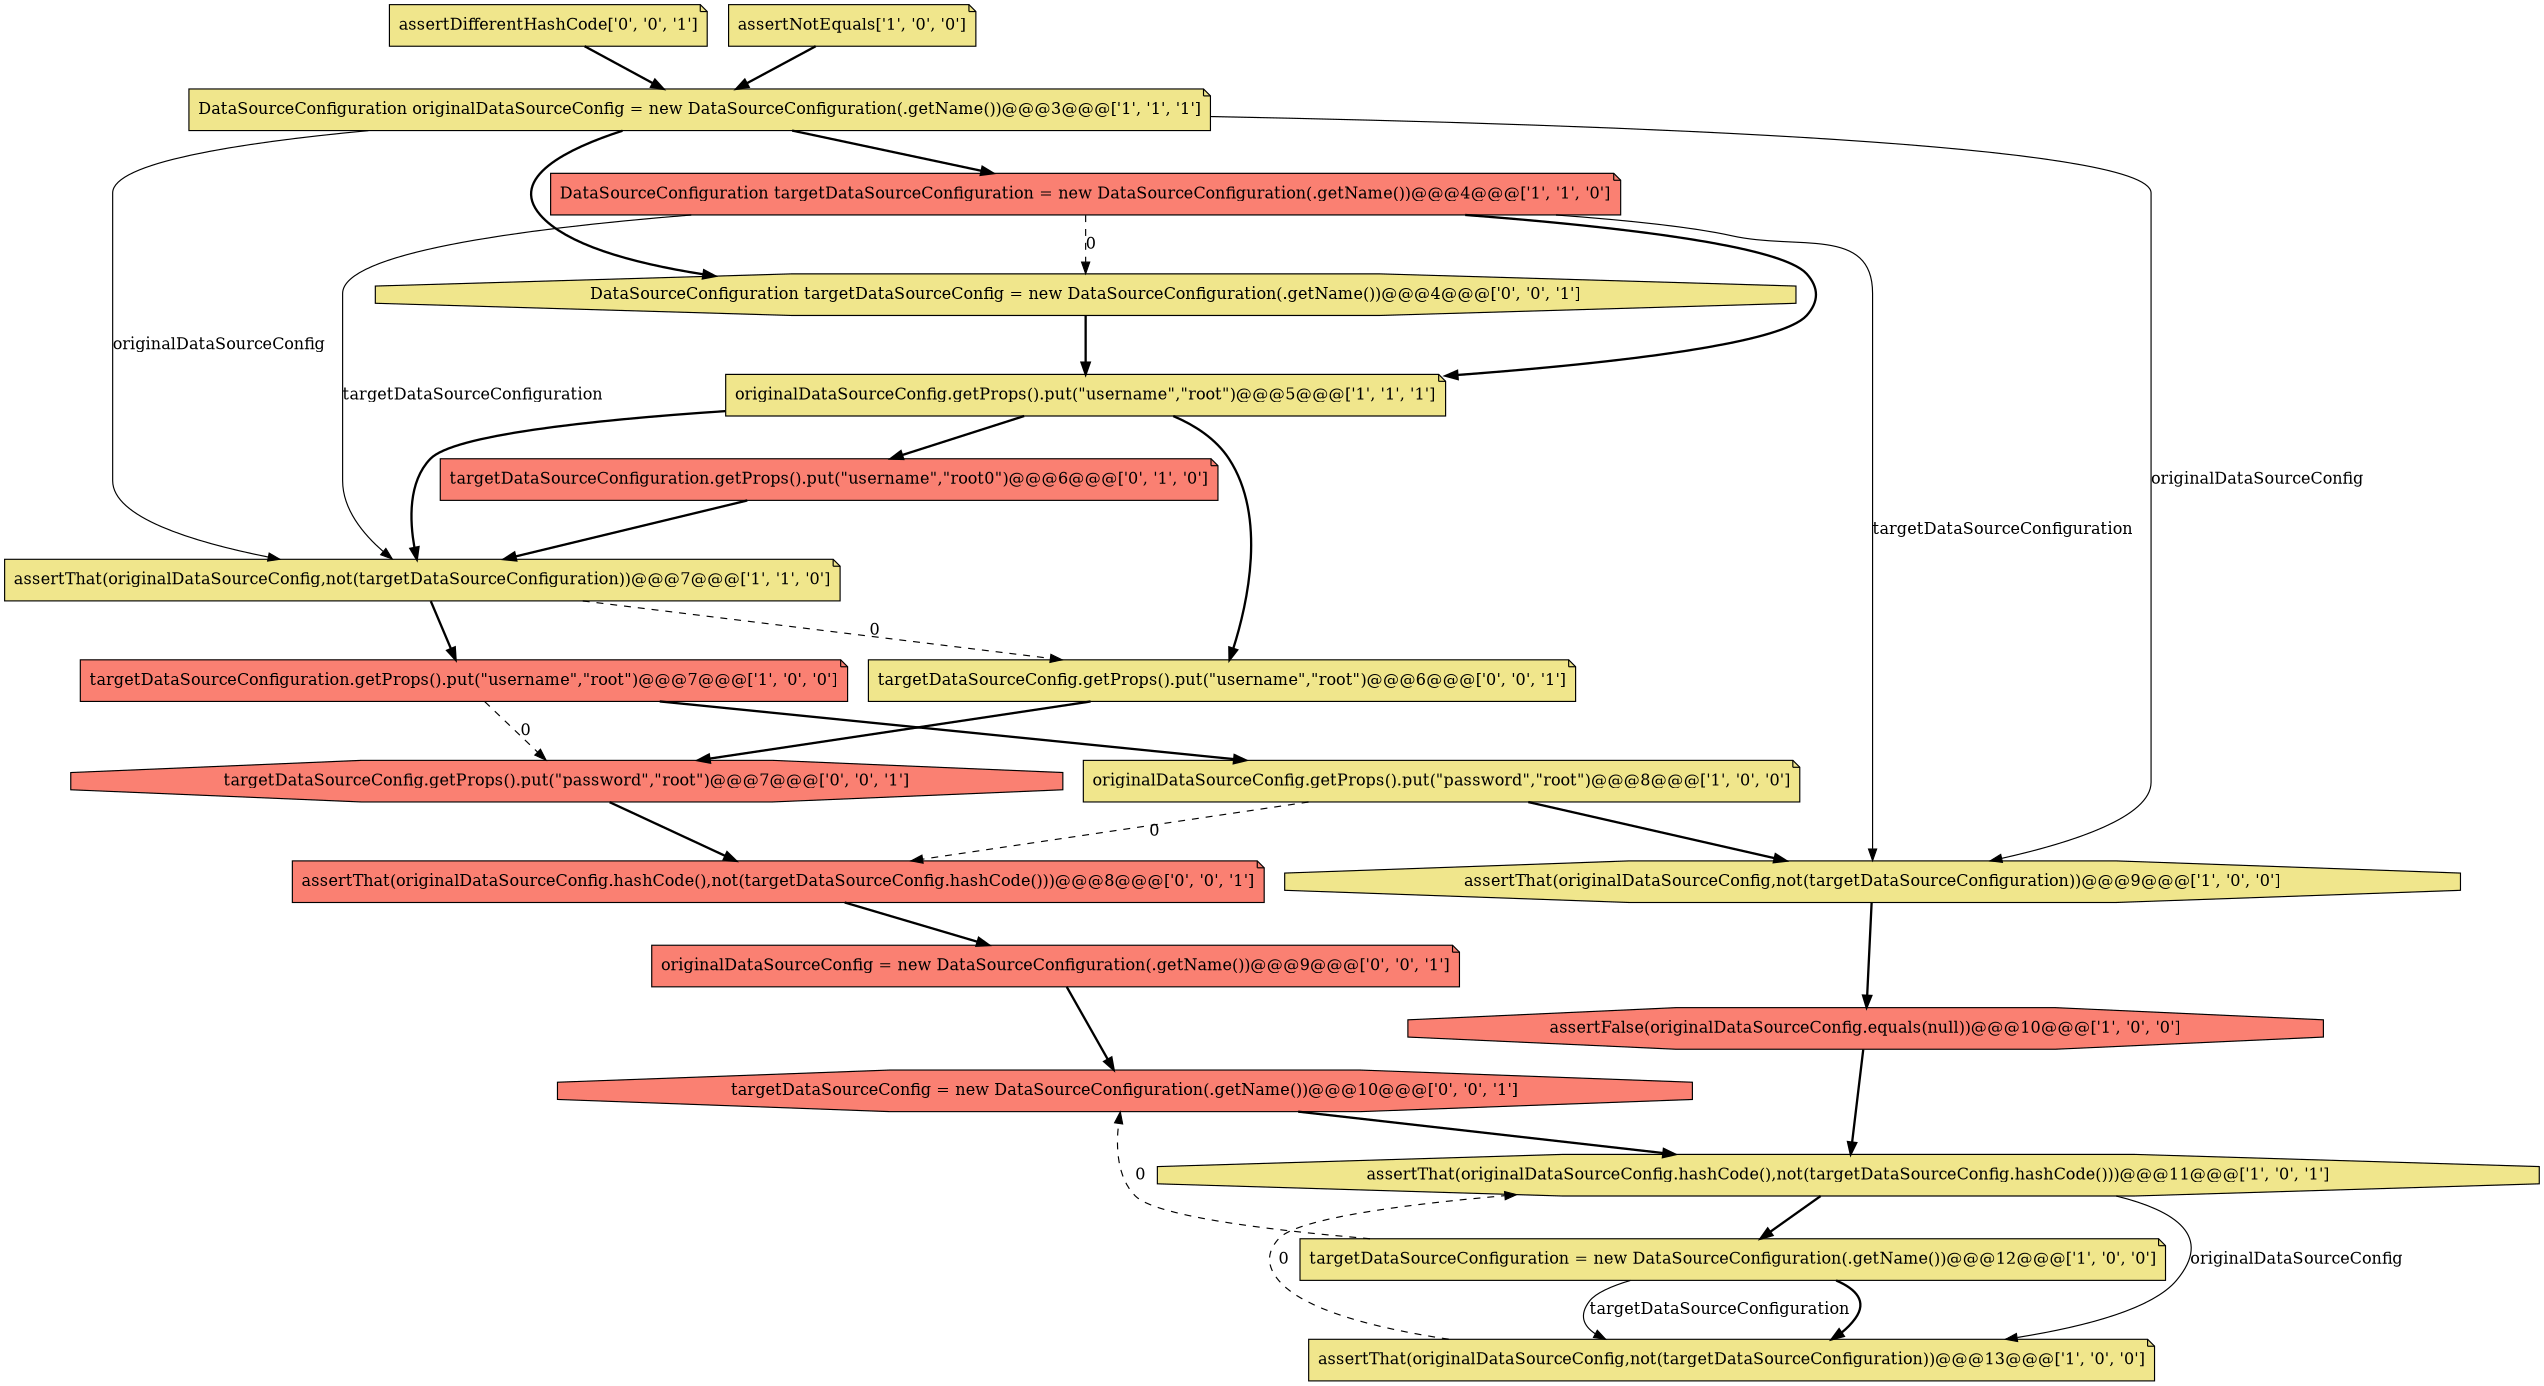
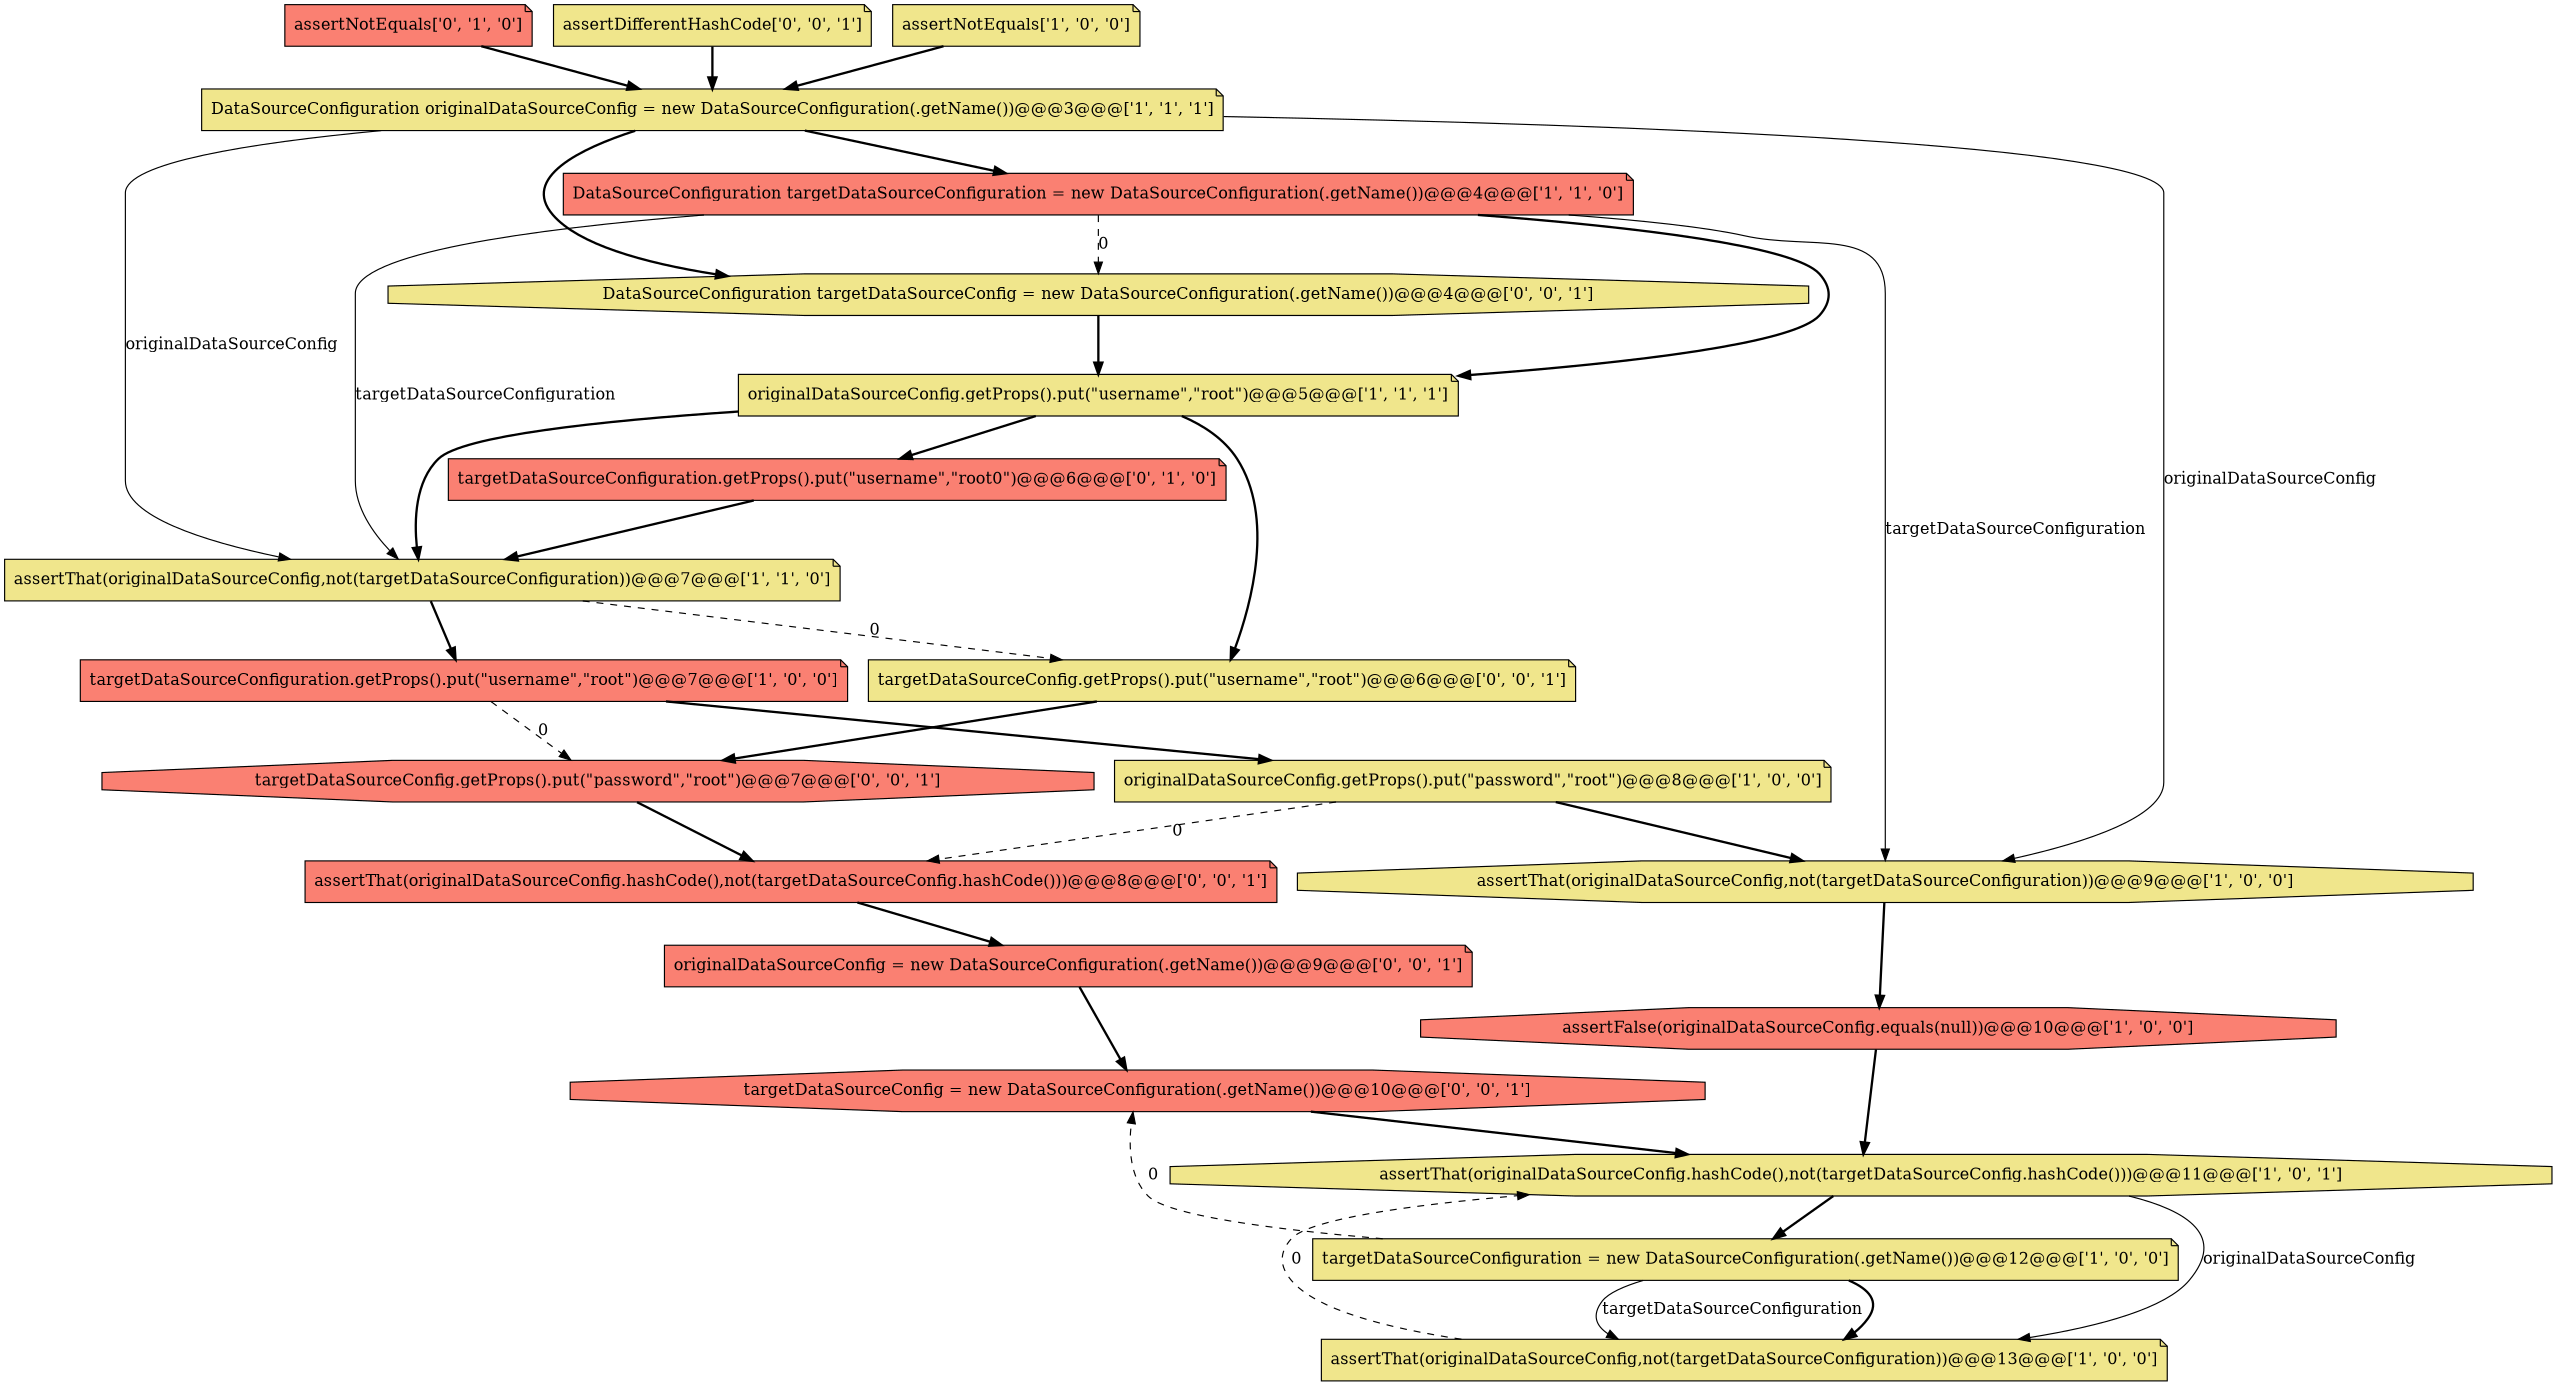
node "assertNotEquals['0', '1', '0']": added
